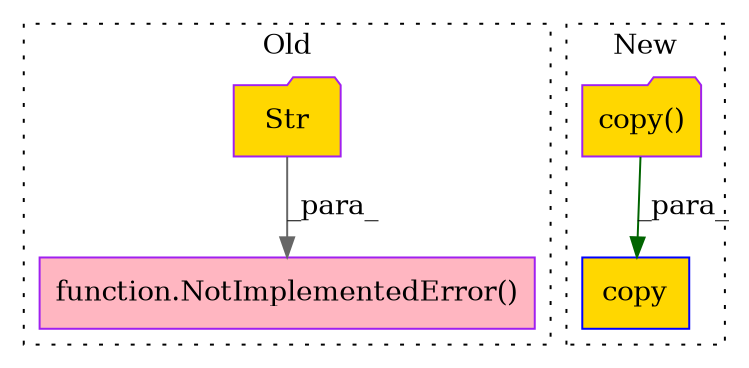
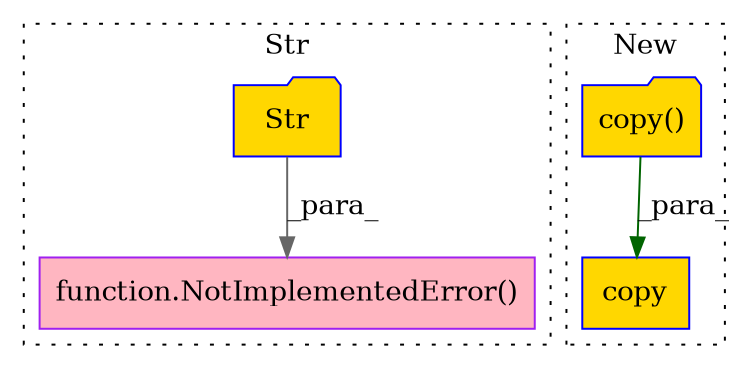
cluster "Old": label "Old" -> "Str"
node "Str": color purple -> blue
node "copy()": color purple -> blue
